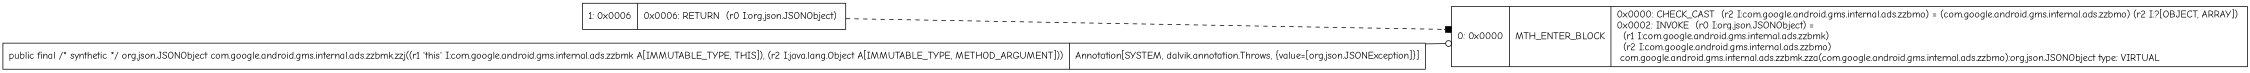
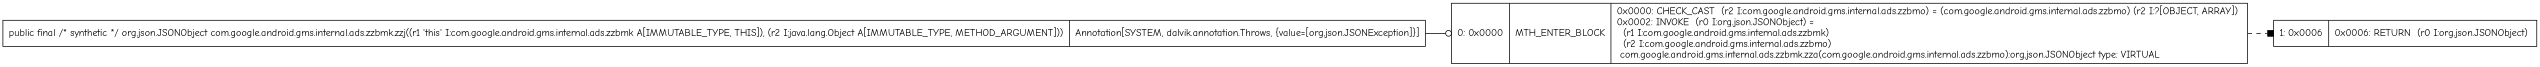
edge "1: 0x0006" -> "0: 0x0000": reversed
